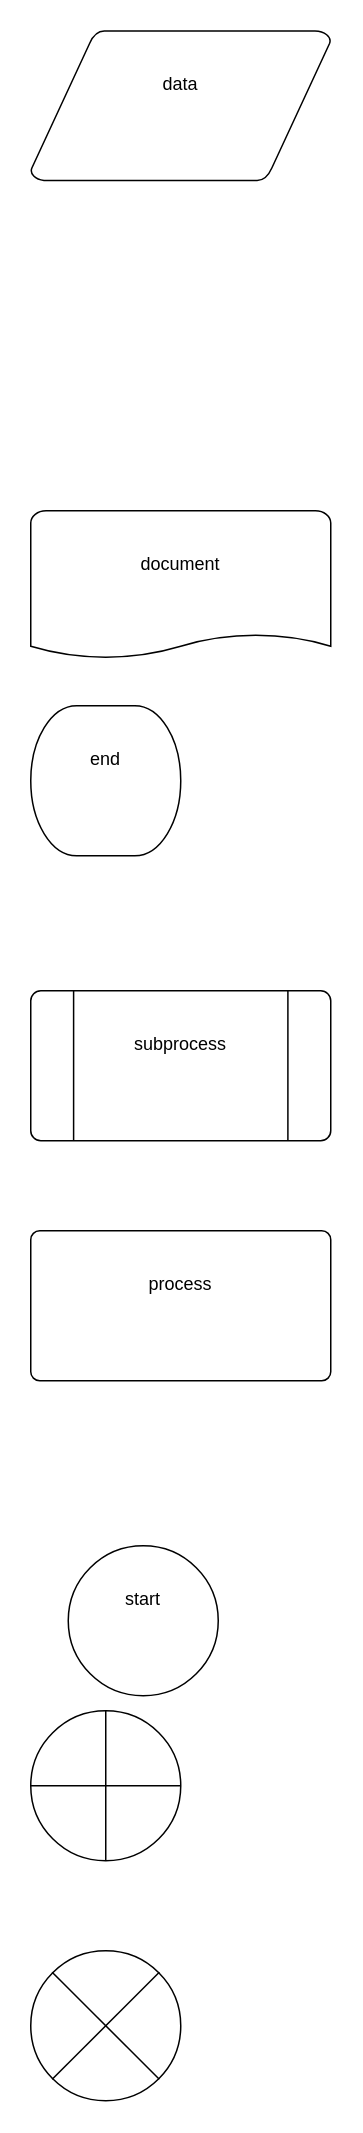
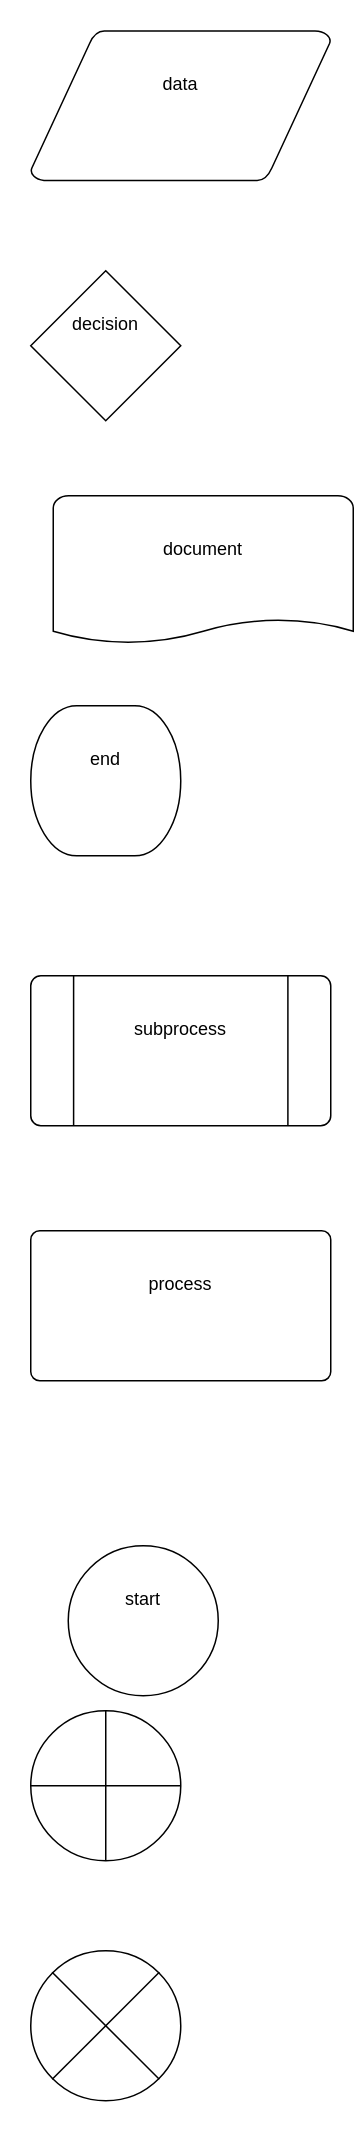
node "decision": added
node "document": moved (181, 586) -> (203, 571)
node "subprocess": moved (181, 1066) -> (181, 1051)
